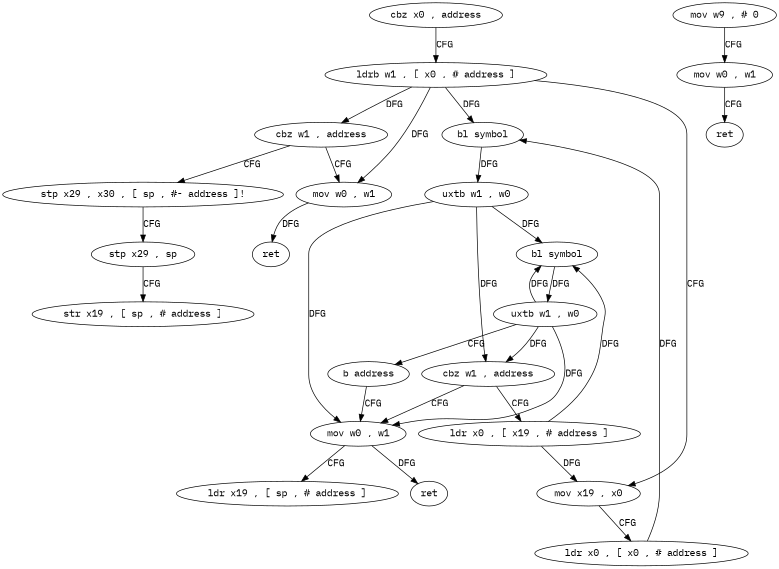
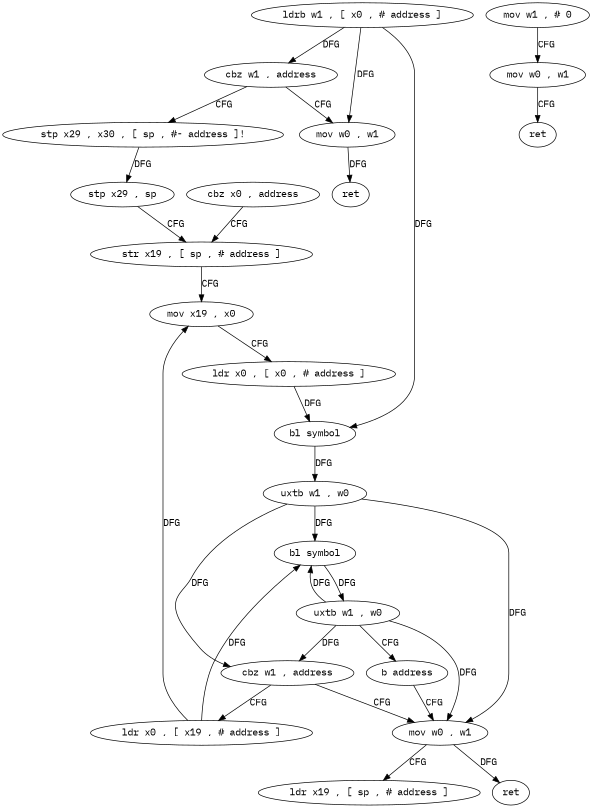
node "mov w9 , # 0": label "mov w9 , # 0" -> "mov w1 , # 0"
edge "cbz x0 , address" -> "ldrb w1 , [ x0 , # address ]": now "cbz x0 , address" -> "str x19 , [ sp , # address ]"
edge "stp x29 , x30 , [ sp , #- address ]!" -> "stp x29 , sp": label "CFG" -> "DFG"
edge "ldrb w1 , [ x0 , # address ]" -> "mov x19 , x0": now "str x19 , [ sp , # address ]" -> "mov x19 , x0"
